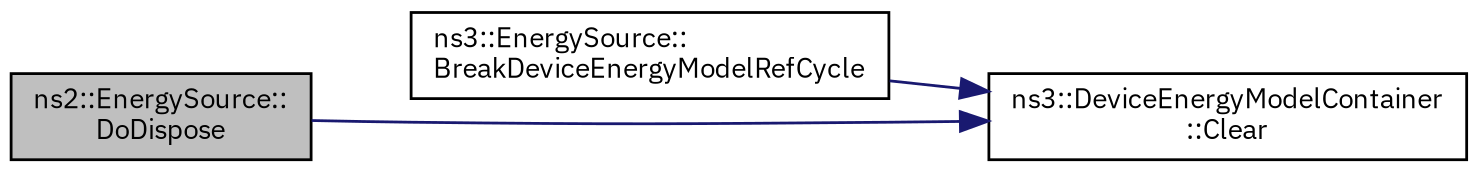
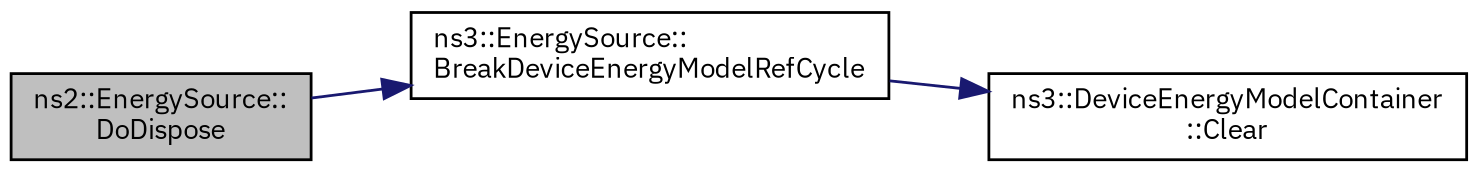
edge "ns2::EnergySource:: DoDispose" -> "ns3::DeviceEnergyModelContainer ::Clear": now "ns2::EnergySource:: DoDispose" -> "ns3::EnergySource:: BreakDeviceEnergyModelRefCycle"
